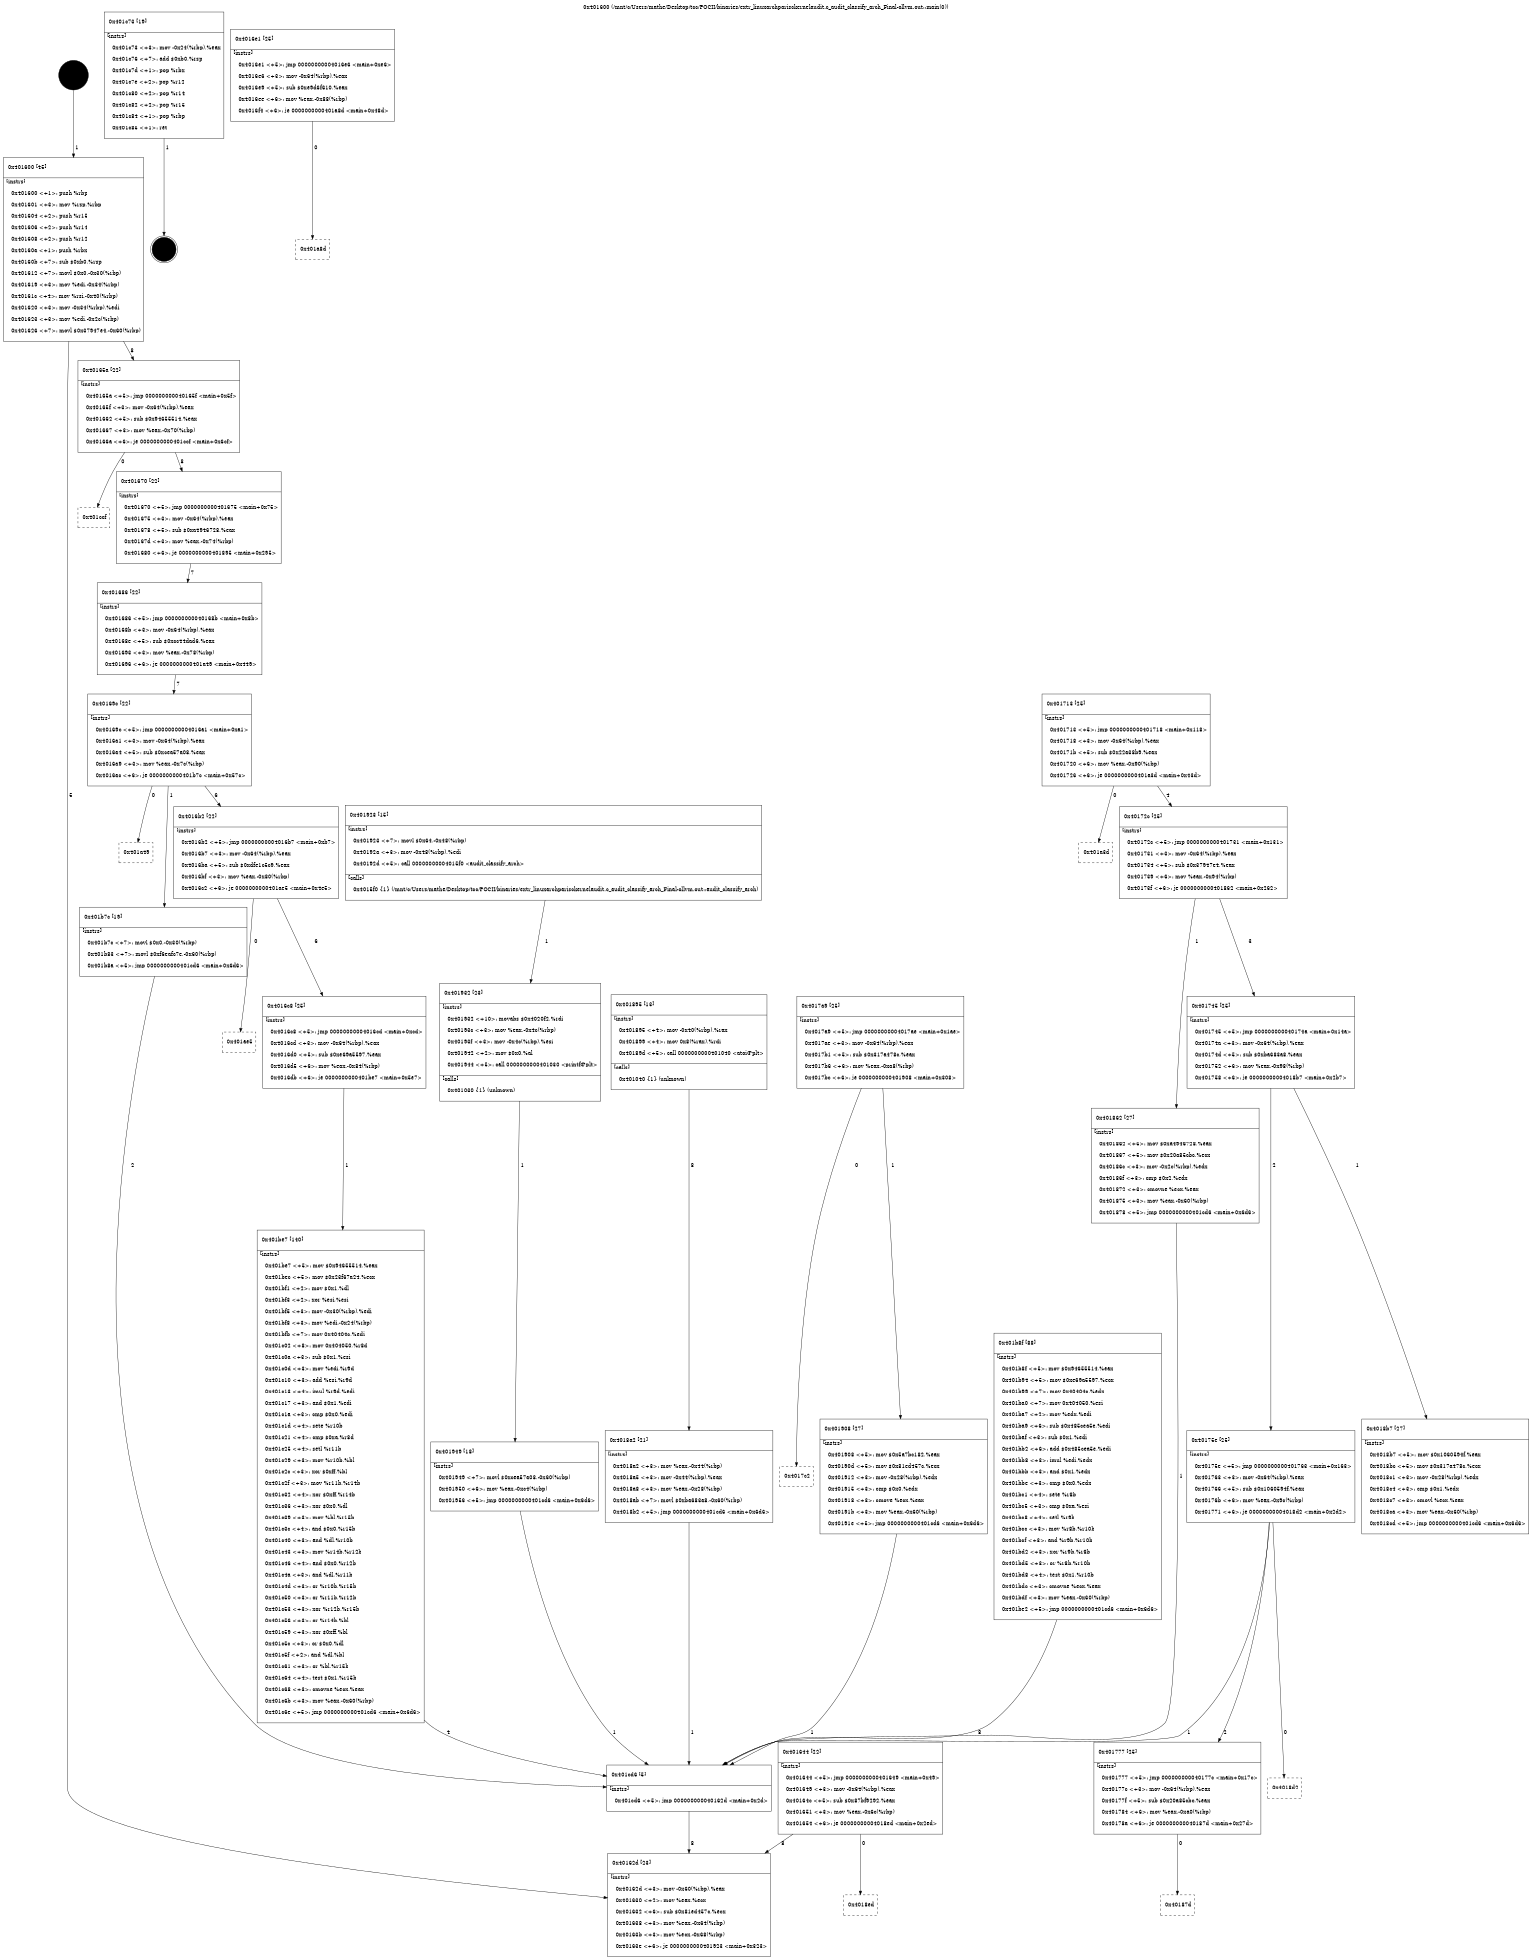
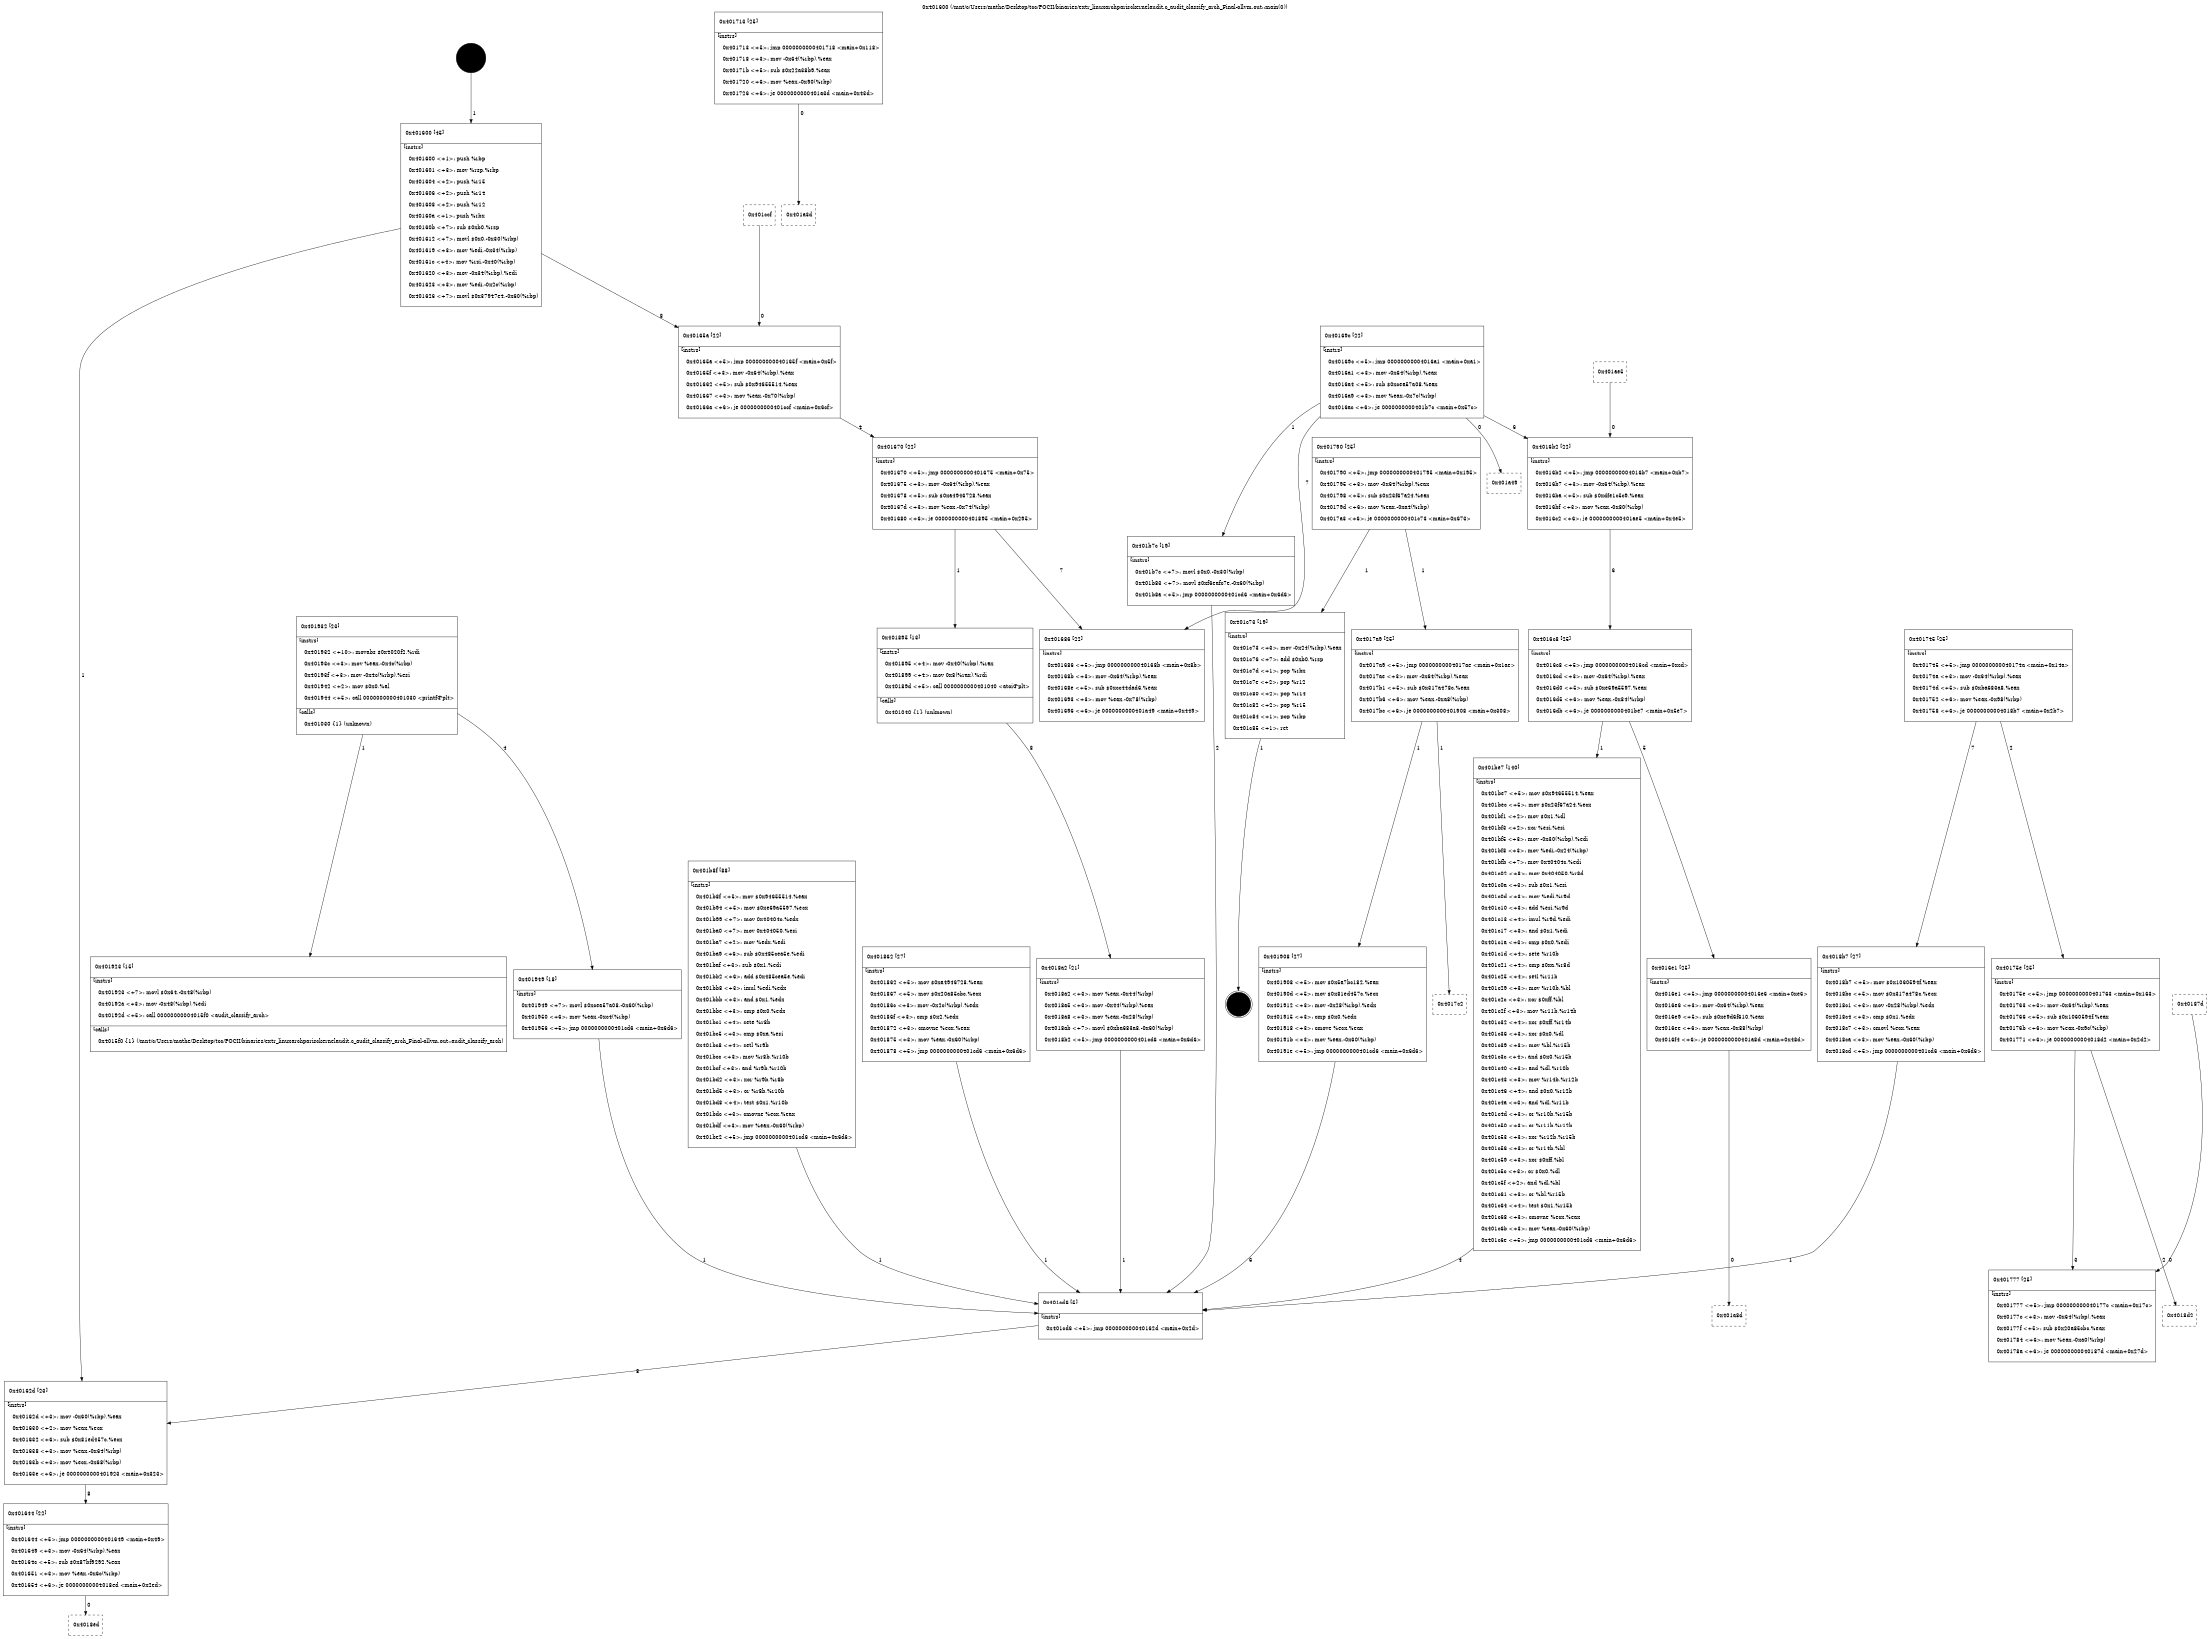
edge "0x40165a [22]" -> "0x401670 [22]": label " 8" -> " 4"
edge "0x40165a [22]" -> "0x401ccf": reversed
node "0x401790 [25]": added
edge "0x401670 [22]" -> "0x401895 [13]": added, label "1"
edge "0x401686 [22]" -> "0x40169c [22]": reversed
edge "0x401600 [45]" -> "0x40162d [23]": label " 5" -> " 1"
edge "0x4016c8 [25]" -> "0x4016e1 [25]": added, label "5"
node "0x40172c [25]": removed
edge "0x401923 [15]" -> "0x401932 [23]": reversed
edge "0x4016b2 [22]" -> "0x401ae5": reversed
edge "0x401932 [23]" -> "0x401949 [18]": label " 1" -> " 4"
edge "0x4017a9 [25]" -> "0x4017c2": label " 0" -> " 1"
edge "0x401745 [25]" -> "0x4018b7 [27]": label " 1" -> " 7"
edge "0x401908 [27]" -> "0x401cd6 [5]": label " 1" -> " 6"
edge "0x401b8f [88]" -> "0x401cd6 [5]": label " 8" -> " 1"
edge "0x40175e [25]" -> "0x401777 [25]": label " 2" -> " 3"
edge "0x40175e [25]" -> "0x4018d2": label " 0" -> " 2"
edge "0x40175e [25]" -> "0x401cd6 [5]": now "0x4018b7 [27]" -> "0x401cd6 [5]"
edge "0x401644 [22]" -> "0x40162d [23]": reversed
edge "0x401777 [25]" -> "0x40187d": reversed
